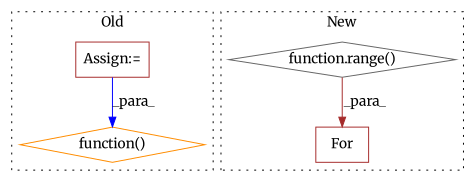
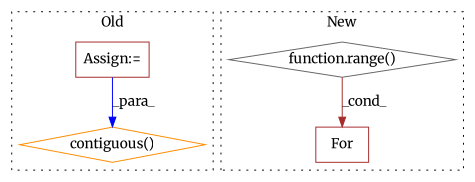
edge "function.range()" -> "For": label "_para_" -> "_cond_"
node "function()": label "function()" -> "contiguous()"
